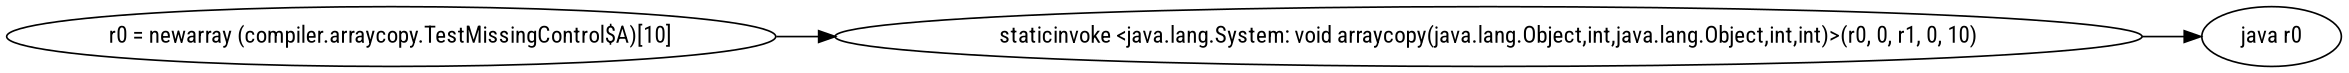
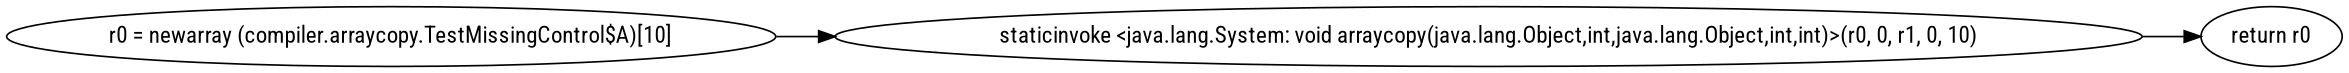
node "java r0": label "java r0" -> "return r0"
